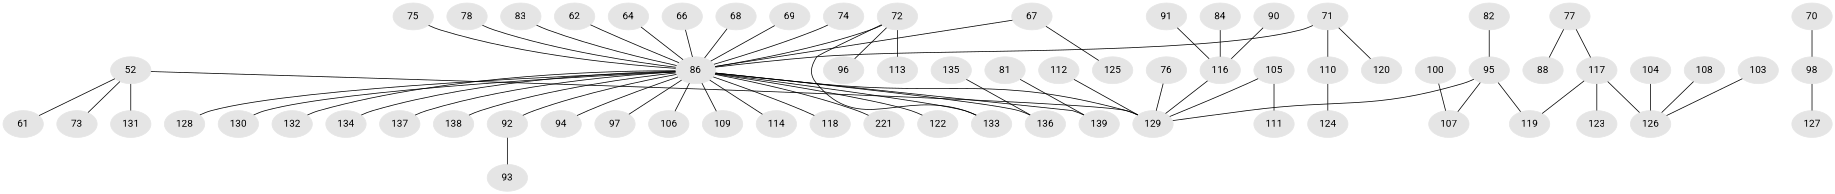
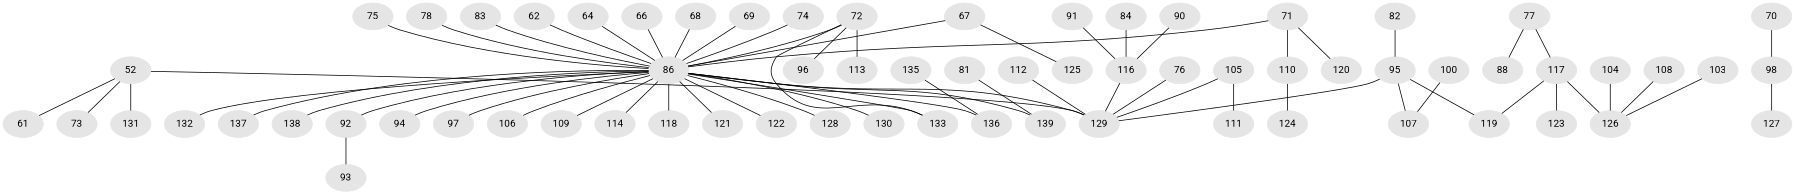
node "134": removed
node "221": label "221" -> "121"
